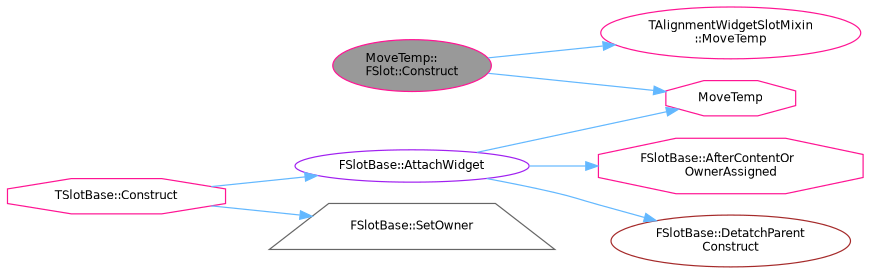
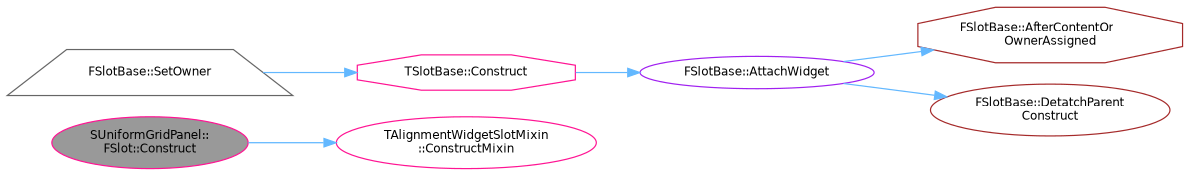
node "TAlignmentWidgetSlotMixin ::MoveTemp": label "TAlignmentWidgetSlotMixin ::MoveTemp" -> "TAlignmentWidgetSlotMixin ::ConstructMixin"
node "MoveTemp:: FSlot::Construct": label "MoveTemp:: FSlot::Construct" -> "SUniformGridPanel:: FSlot::Construct"
node "MoveTemp": removed
node "FSlotBase::AfterContentOr OwnerAssigned": color deeppink -> brown
edge "TSlotBase::Construct" -> "FSlotBase::SetOwner": reversed
